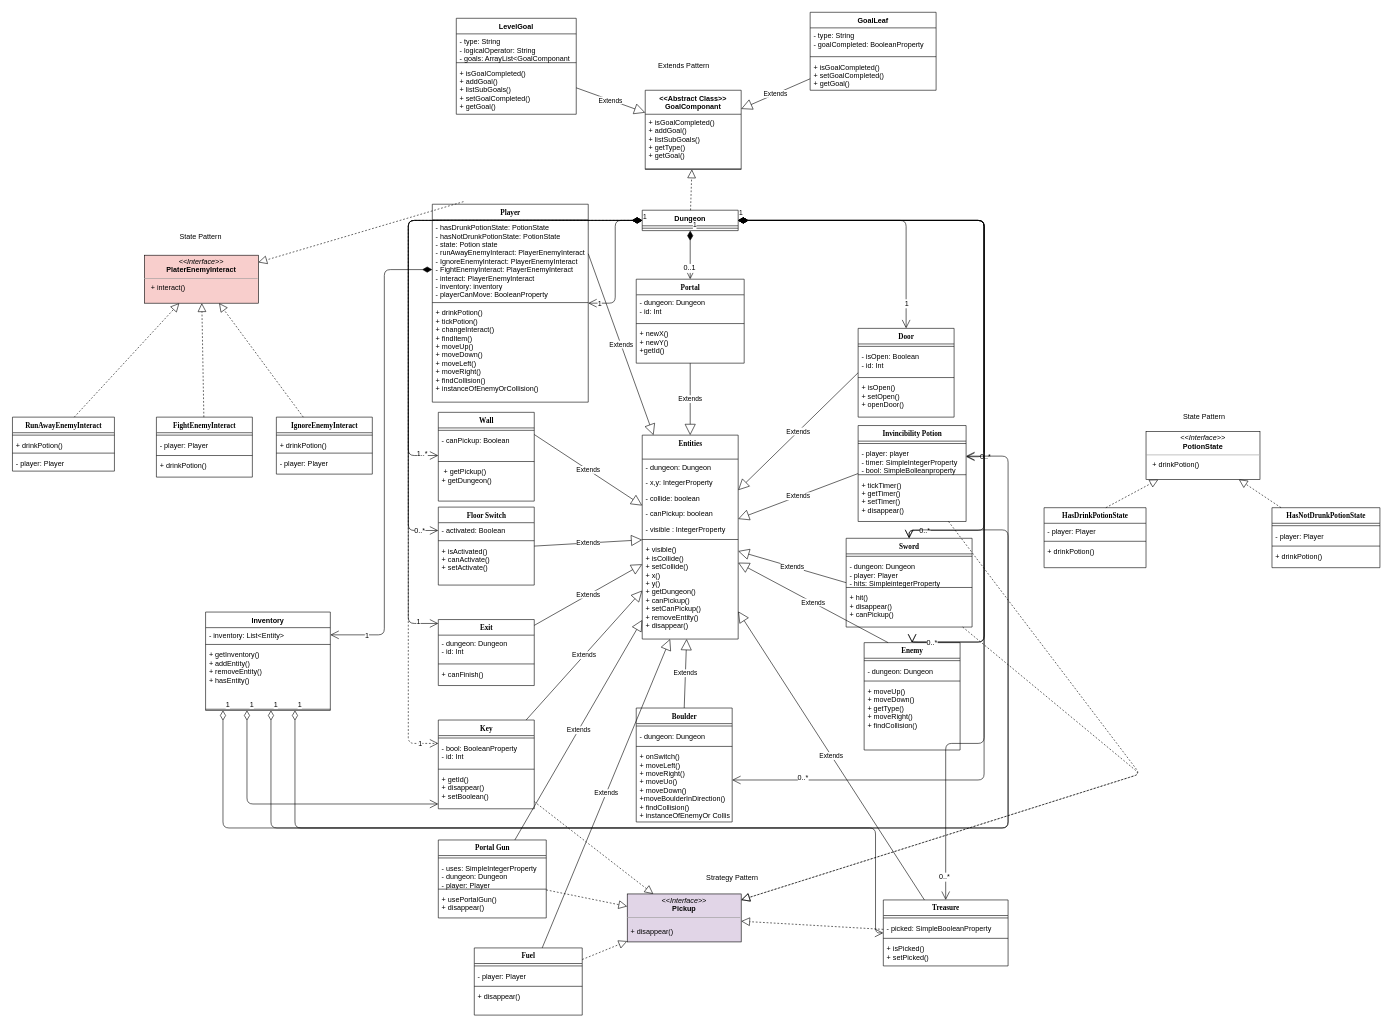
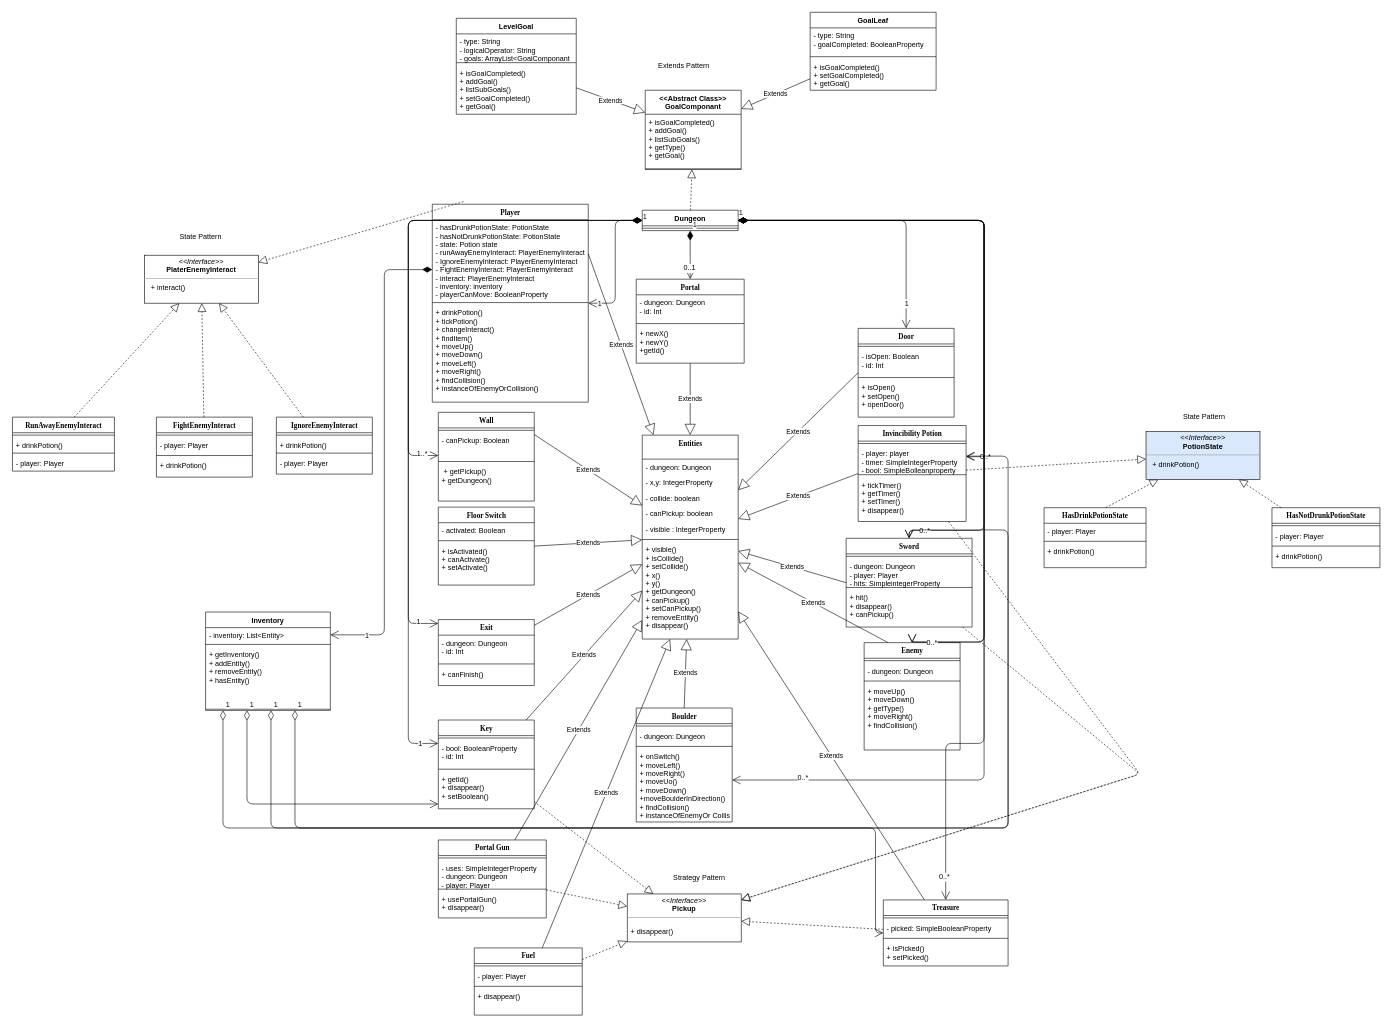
node "<<Interface>> PlaterEnemyInteract": fillcolor #f8cecc -> #ffffff
node "<<Interface>> PotionState": fillcolor #ffffff -> #dae8fc
edge "Invincibility Potion" -> "<<Interface>> PotionState": added
edge "Dungeon" -- "Floor Switch": removed, labels "1", "0..*"
edge "Dungeon" -- "Key": style dashed -> solid
node "Strategy Pattern": moved (735, 879) -> (702, 879)
node "<<Interface>> Pickup": fillcolor #e1d5e7 -> #ffffff
